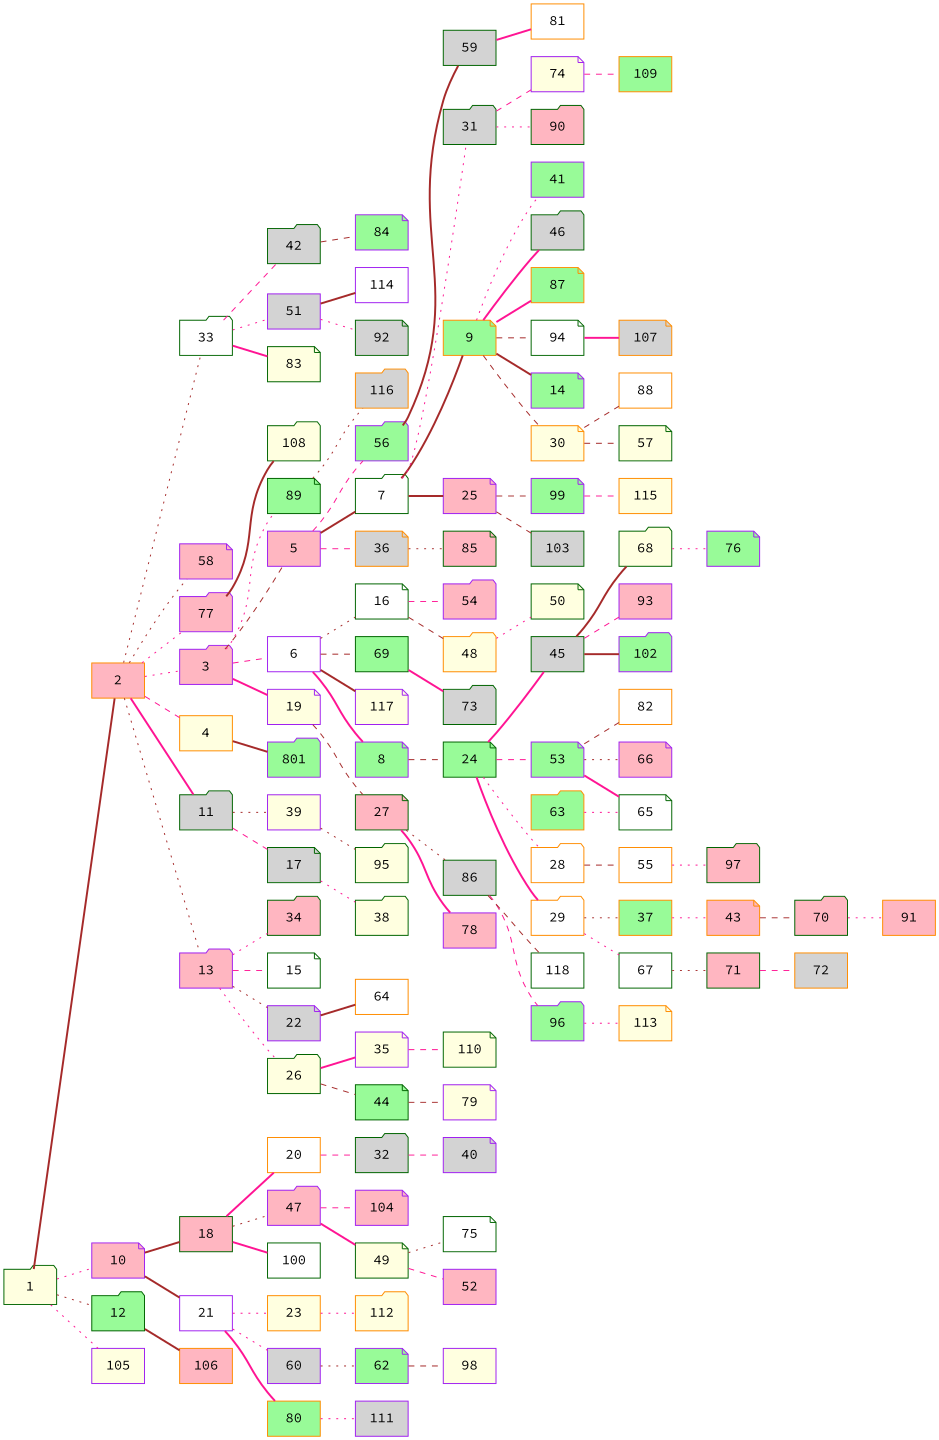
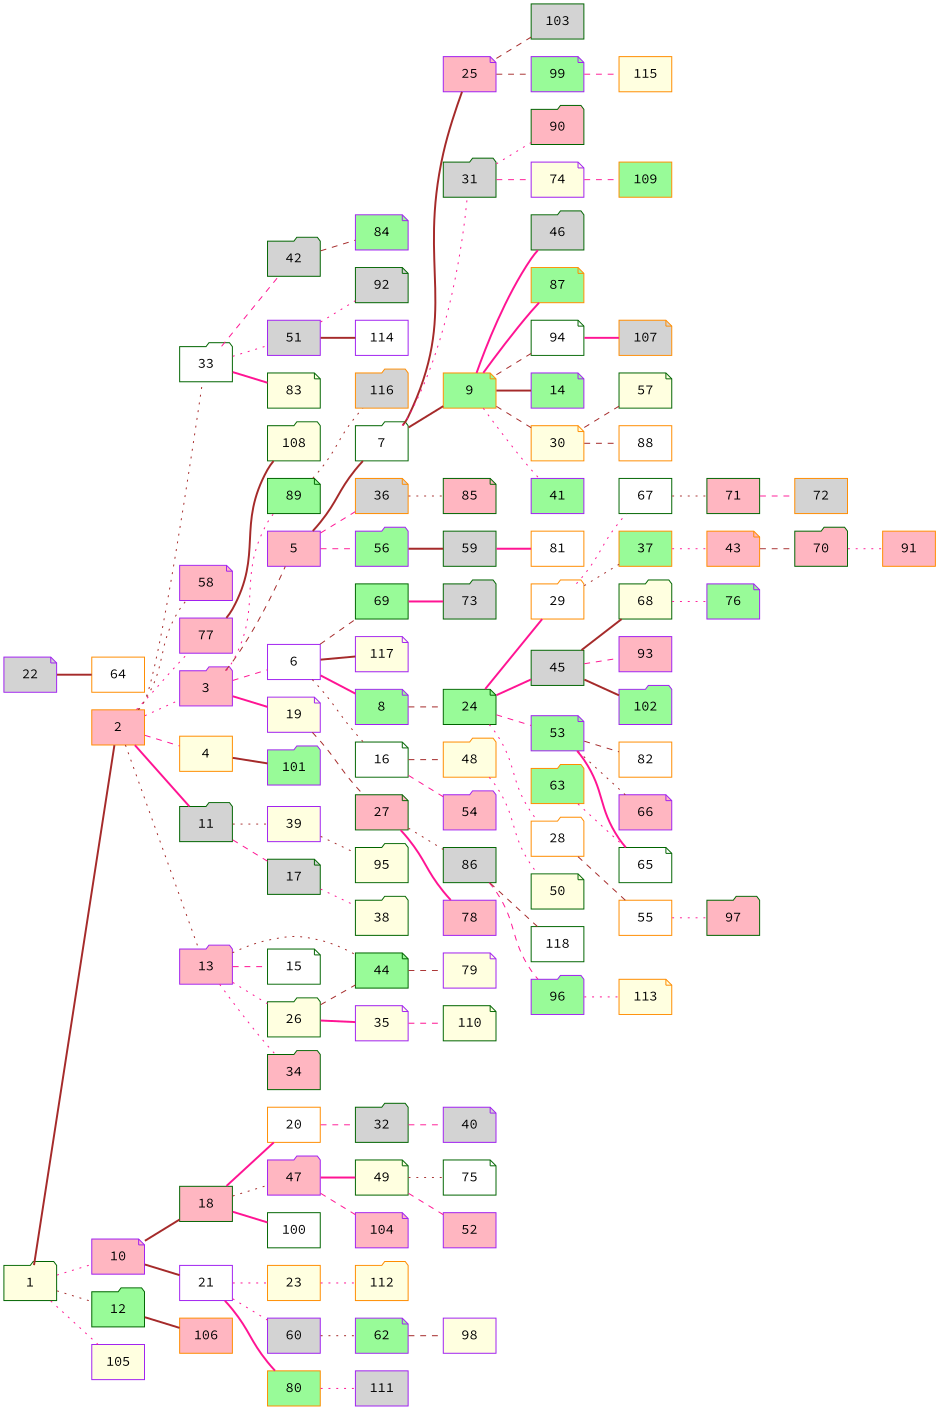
node "77": shape folder -> box
node "801": label "801" -> "101"
edge "13" -- "22": now "13" -- "44"
